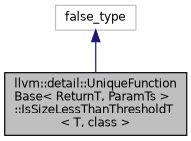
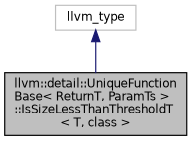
node "false_type": label "false_type" -> "llvm_type"
